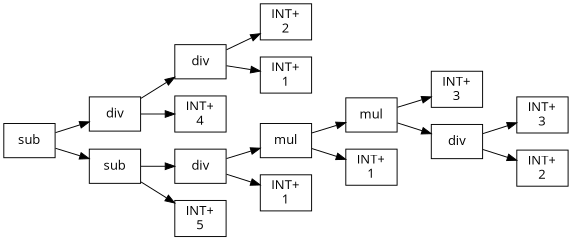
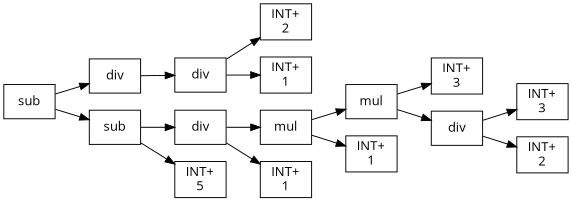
node "INT+ 4": removed
